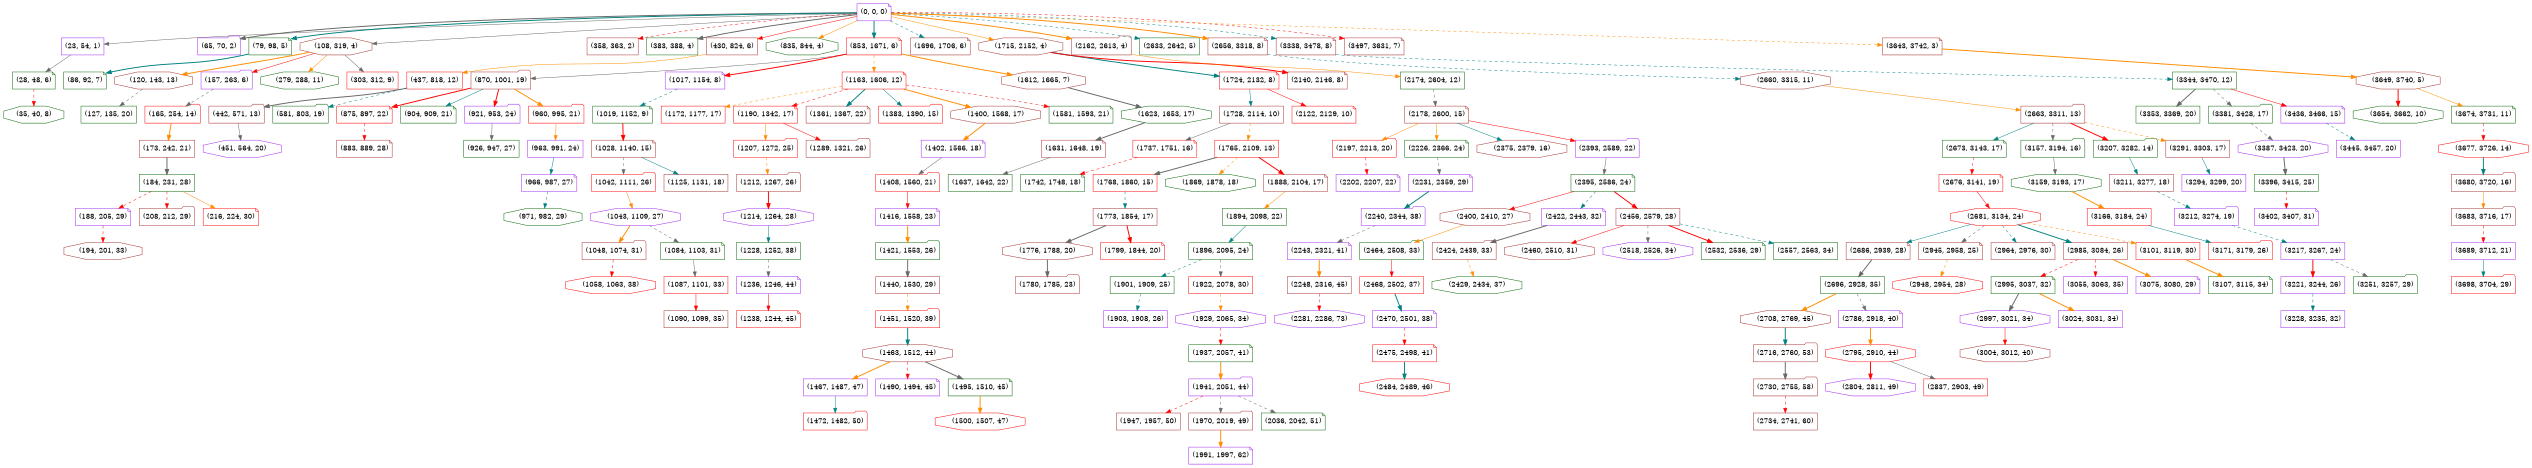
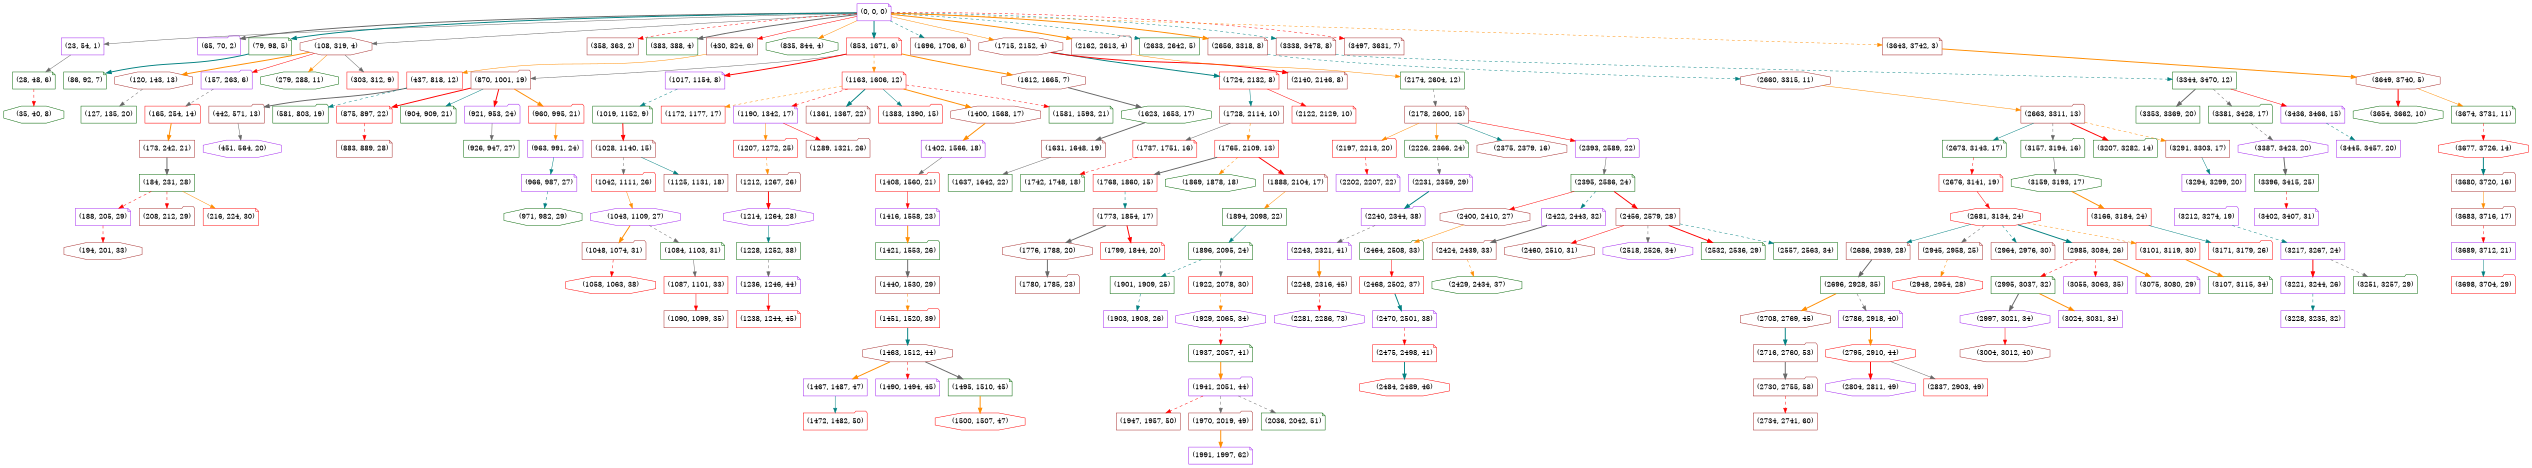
node "(1190, 1342, 17)": color red -> purple
node "(3211, 3277, 18)": removed
